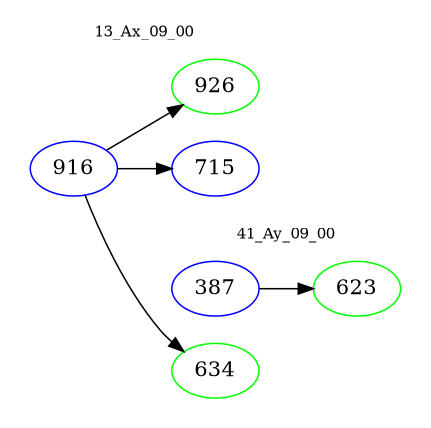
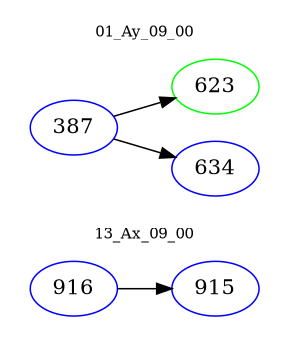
node "926": removed
node "715": label "715" -> "915"
cluster "41_Ay_09_00": label "41_Ay_09_00" -> "01_Ay_09_00"
edge "916" -> "634": now "387" -> "634"
node "634": color green -> blue
